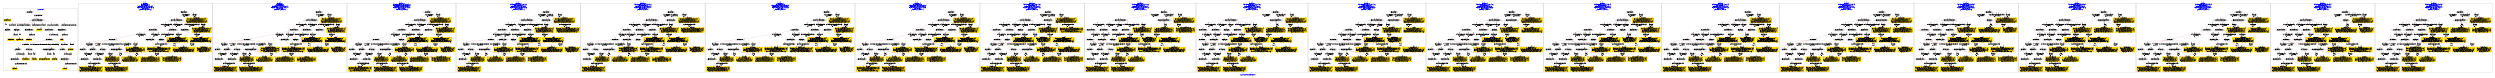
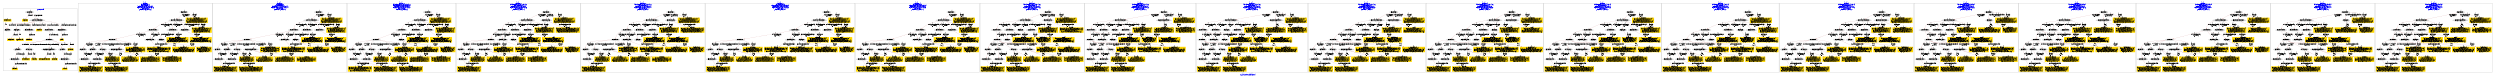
cluster "1-correct end": label "1-correct end" -> "1-correct model"
node "ImageURL": added
node "Linktodata": label "Linktodata" -> "Procedure"
